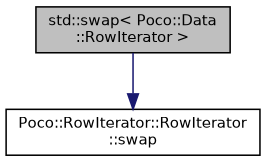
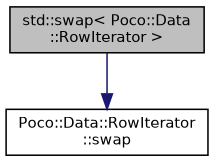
node "Poco::RowIterator::RowIterator ::swap": label "Poco::RowIterator::RowIterator ::swap" -> "Poco::Data::RowIterator ::swap"
